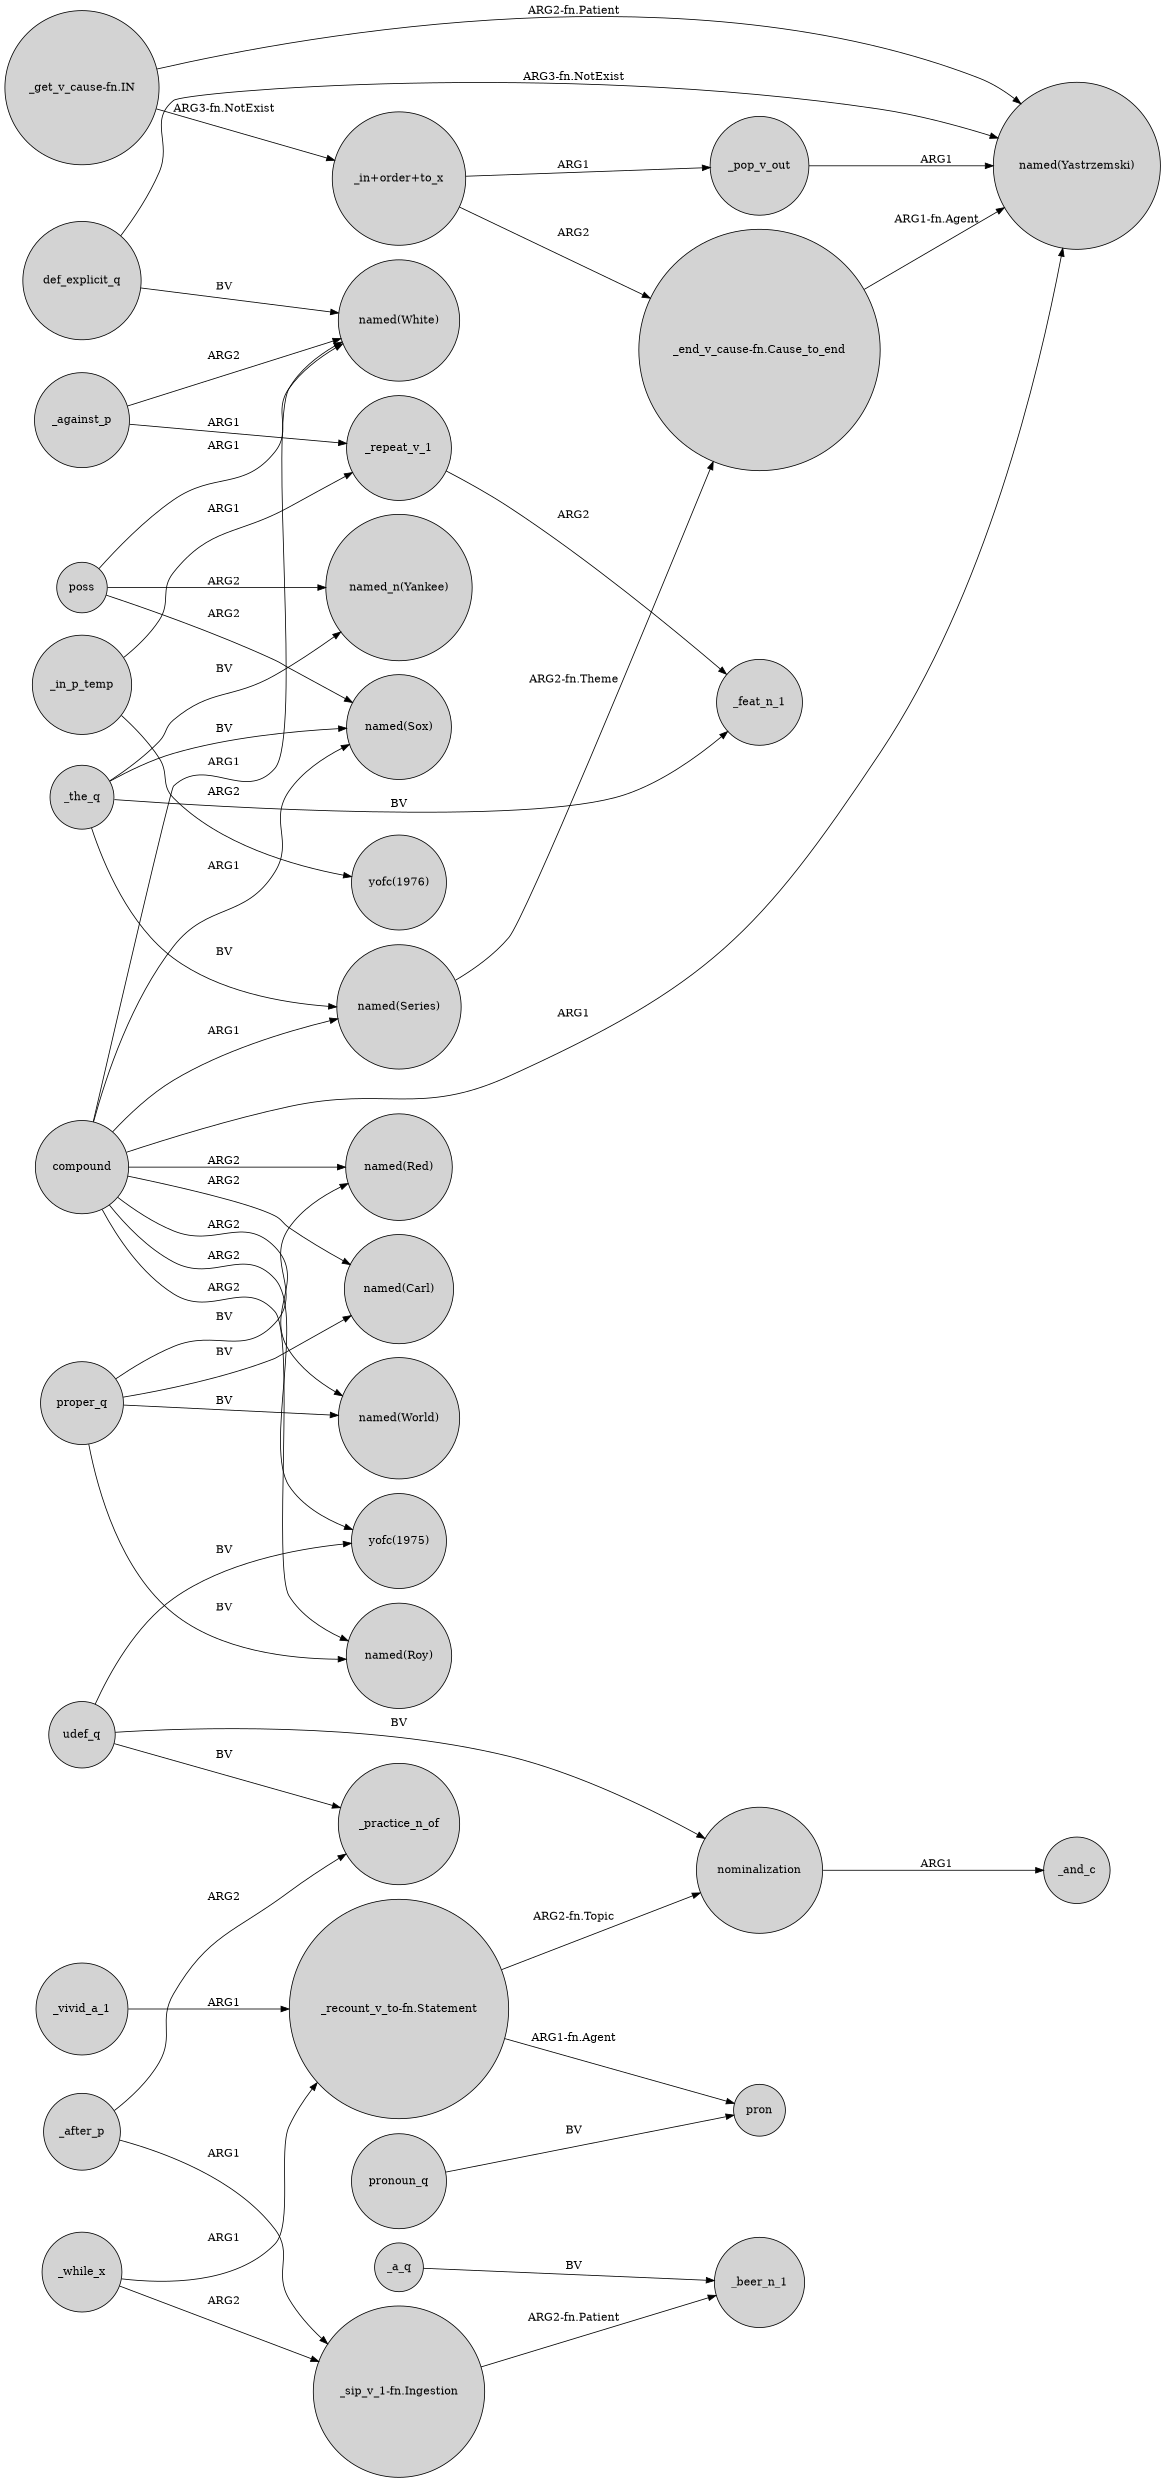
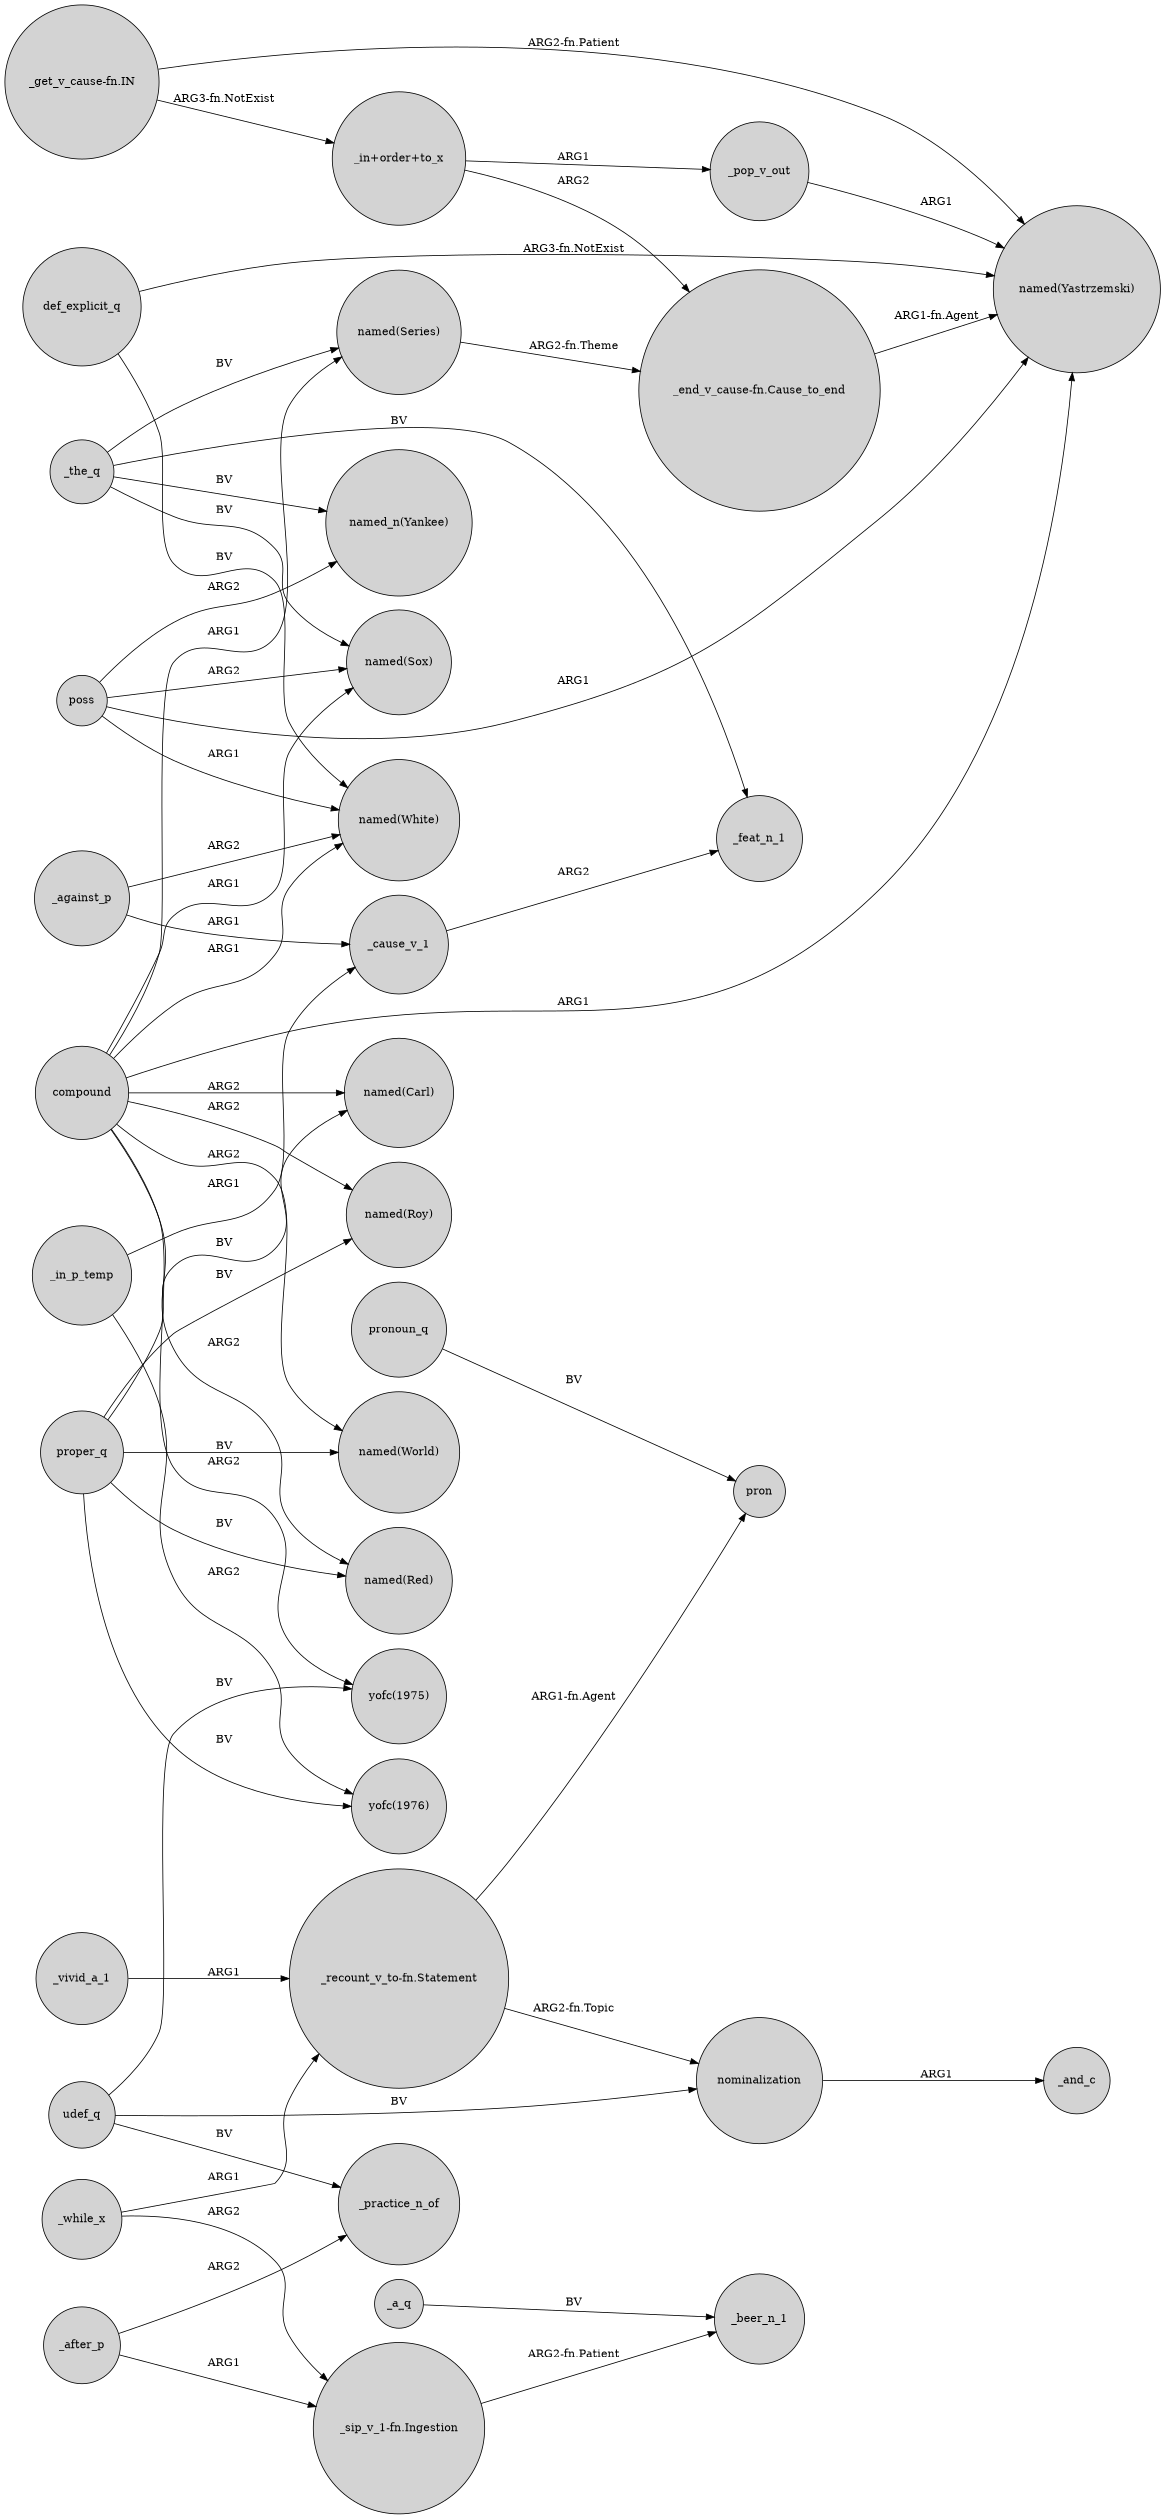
node "_repeat_v_1": label "_repeat_v_1" -> "_cause_v_1"
edge "poss" -> "named(Yastrzemski)": added, label "ARG1"
edge "proper_q" -> "yofc(1976)": added, label "BV"
